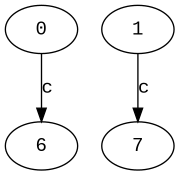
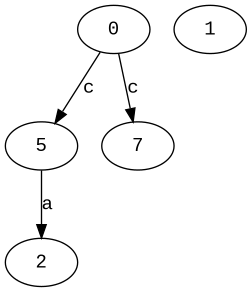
edge "1" -> "7": now "0" -> "7"
node "6": label "6" -> "5"
node "2": added
